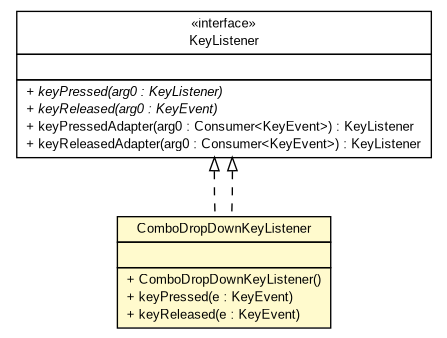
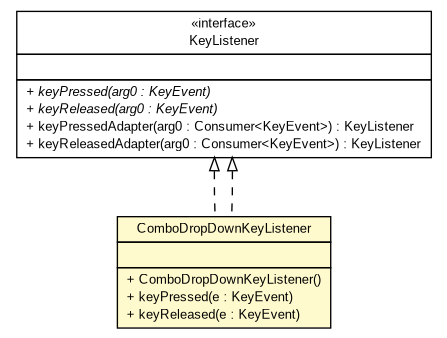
node "KeyListener": text "+ keyPressed(arg0 : KeyListener)" -> "+ keyPressed(arg0 : KeyEvent)"
